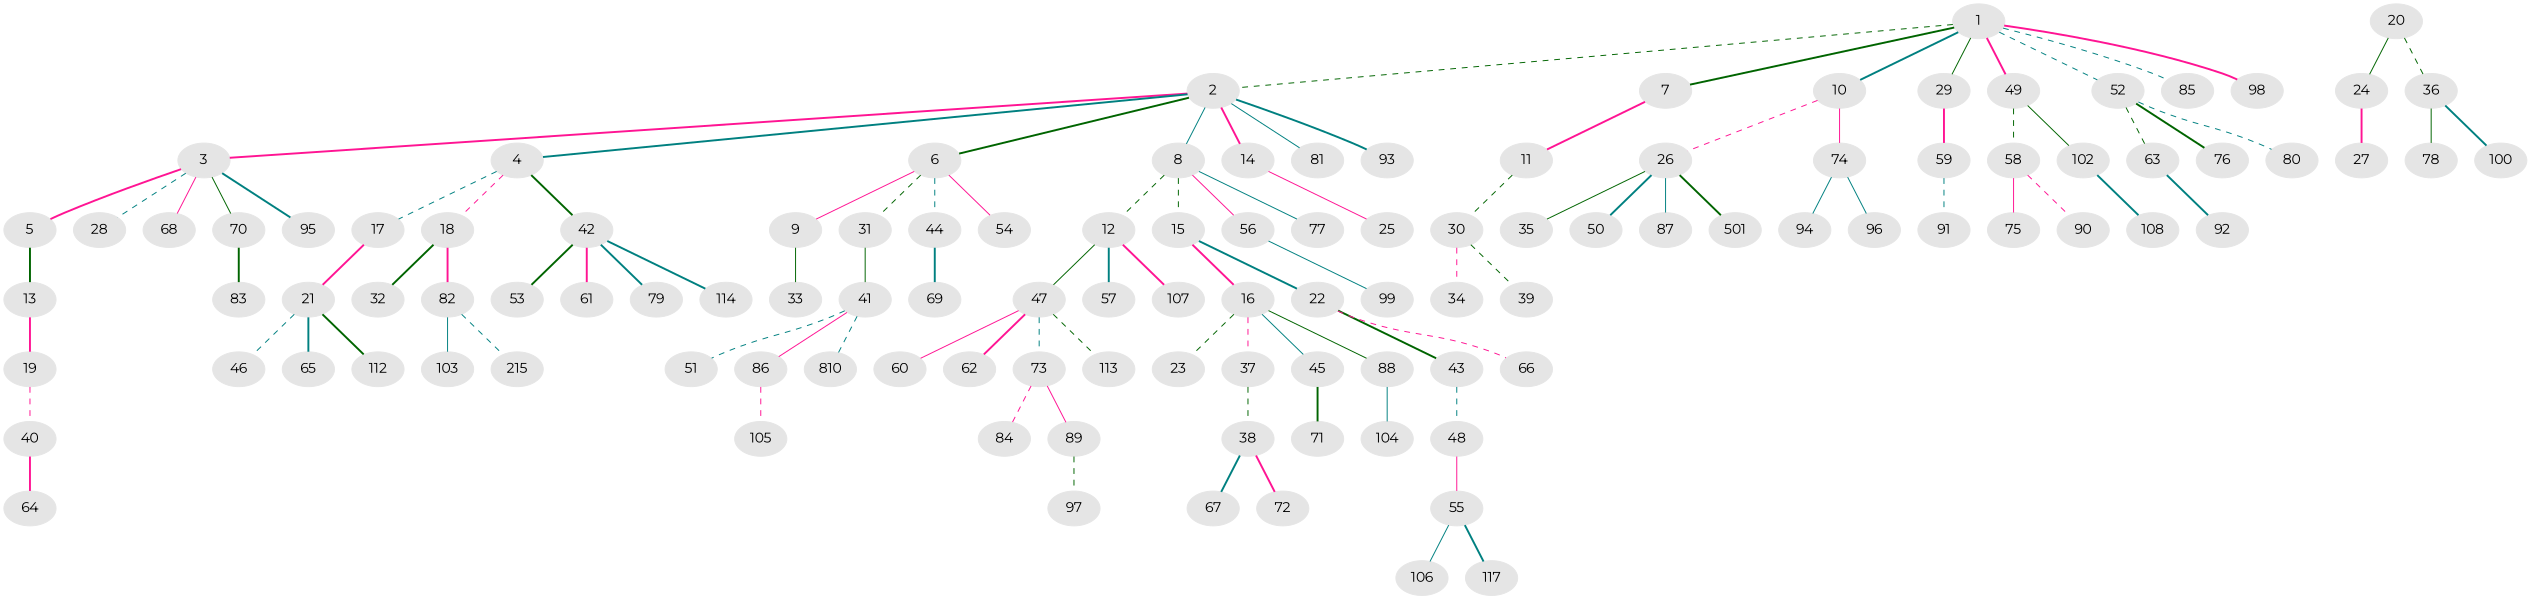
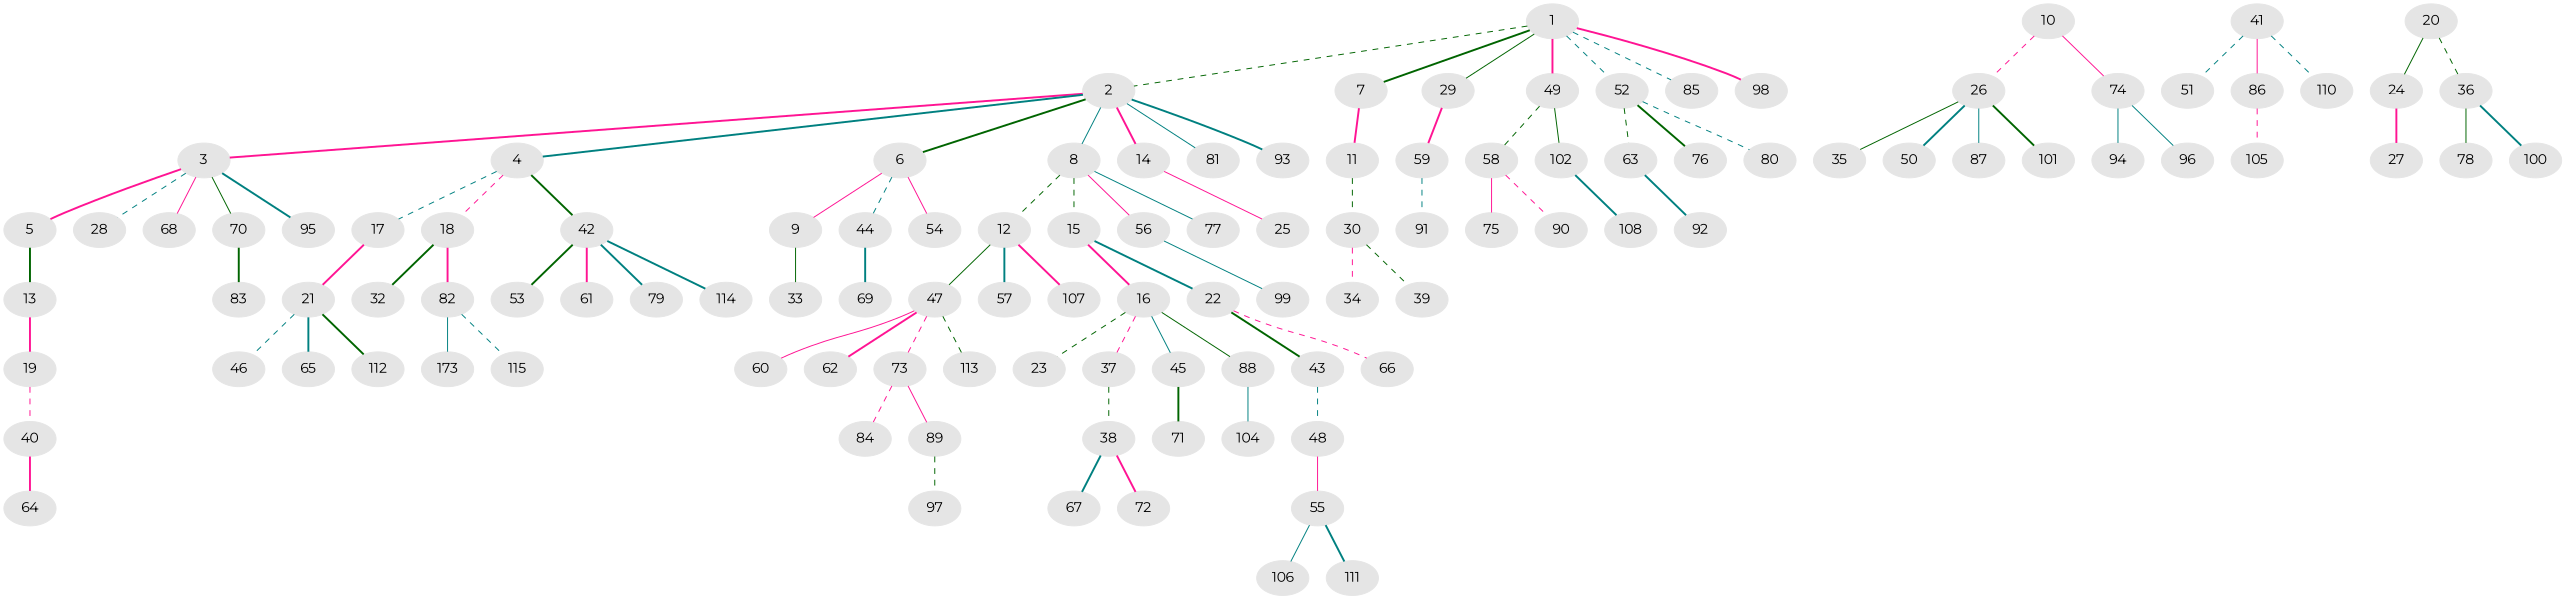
edge "1" -- "10": removed
node "31": removed
node "501": label "501" -> "101"
edge "47" -- "73": color teal -> deeppink
node "103": label "103" -> "173"
node "215": label "215" -> "115"
node "810": label "810" -> "110"
node "117": label "117" -> "111"
